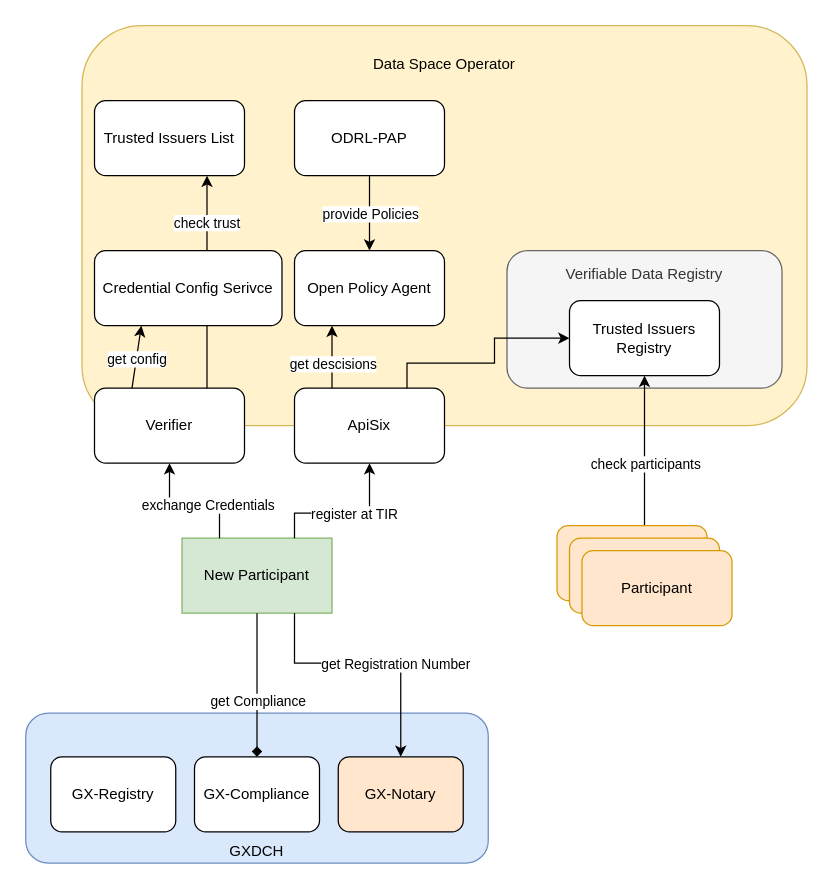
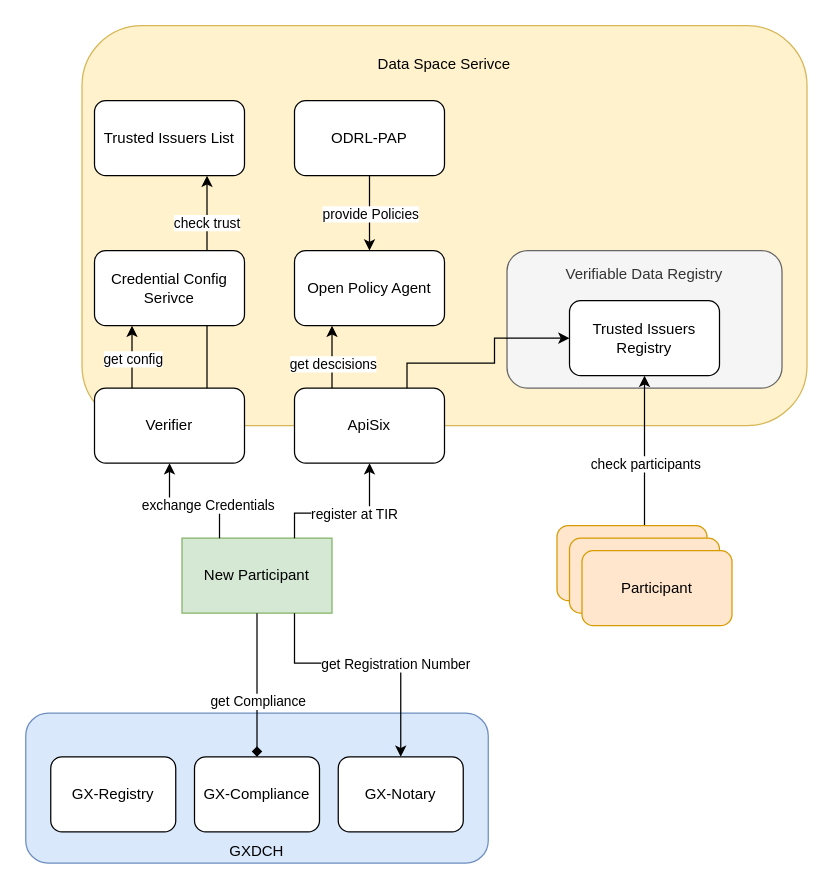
node "Data Space Operator": label "Data Space Operator" -> "Data Space Serivce"
node "Credential Config Serivce": size 188x75 -> 150x75
node "GX-Notary": fillcolor #ffe6cc -> #ffffff
